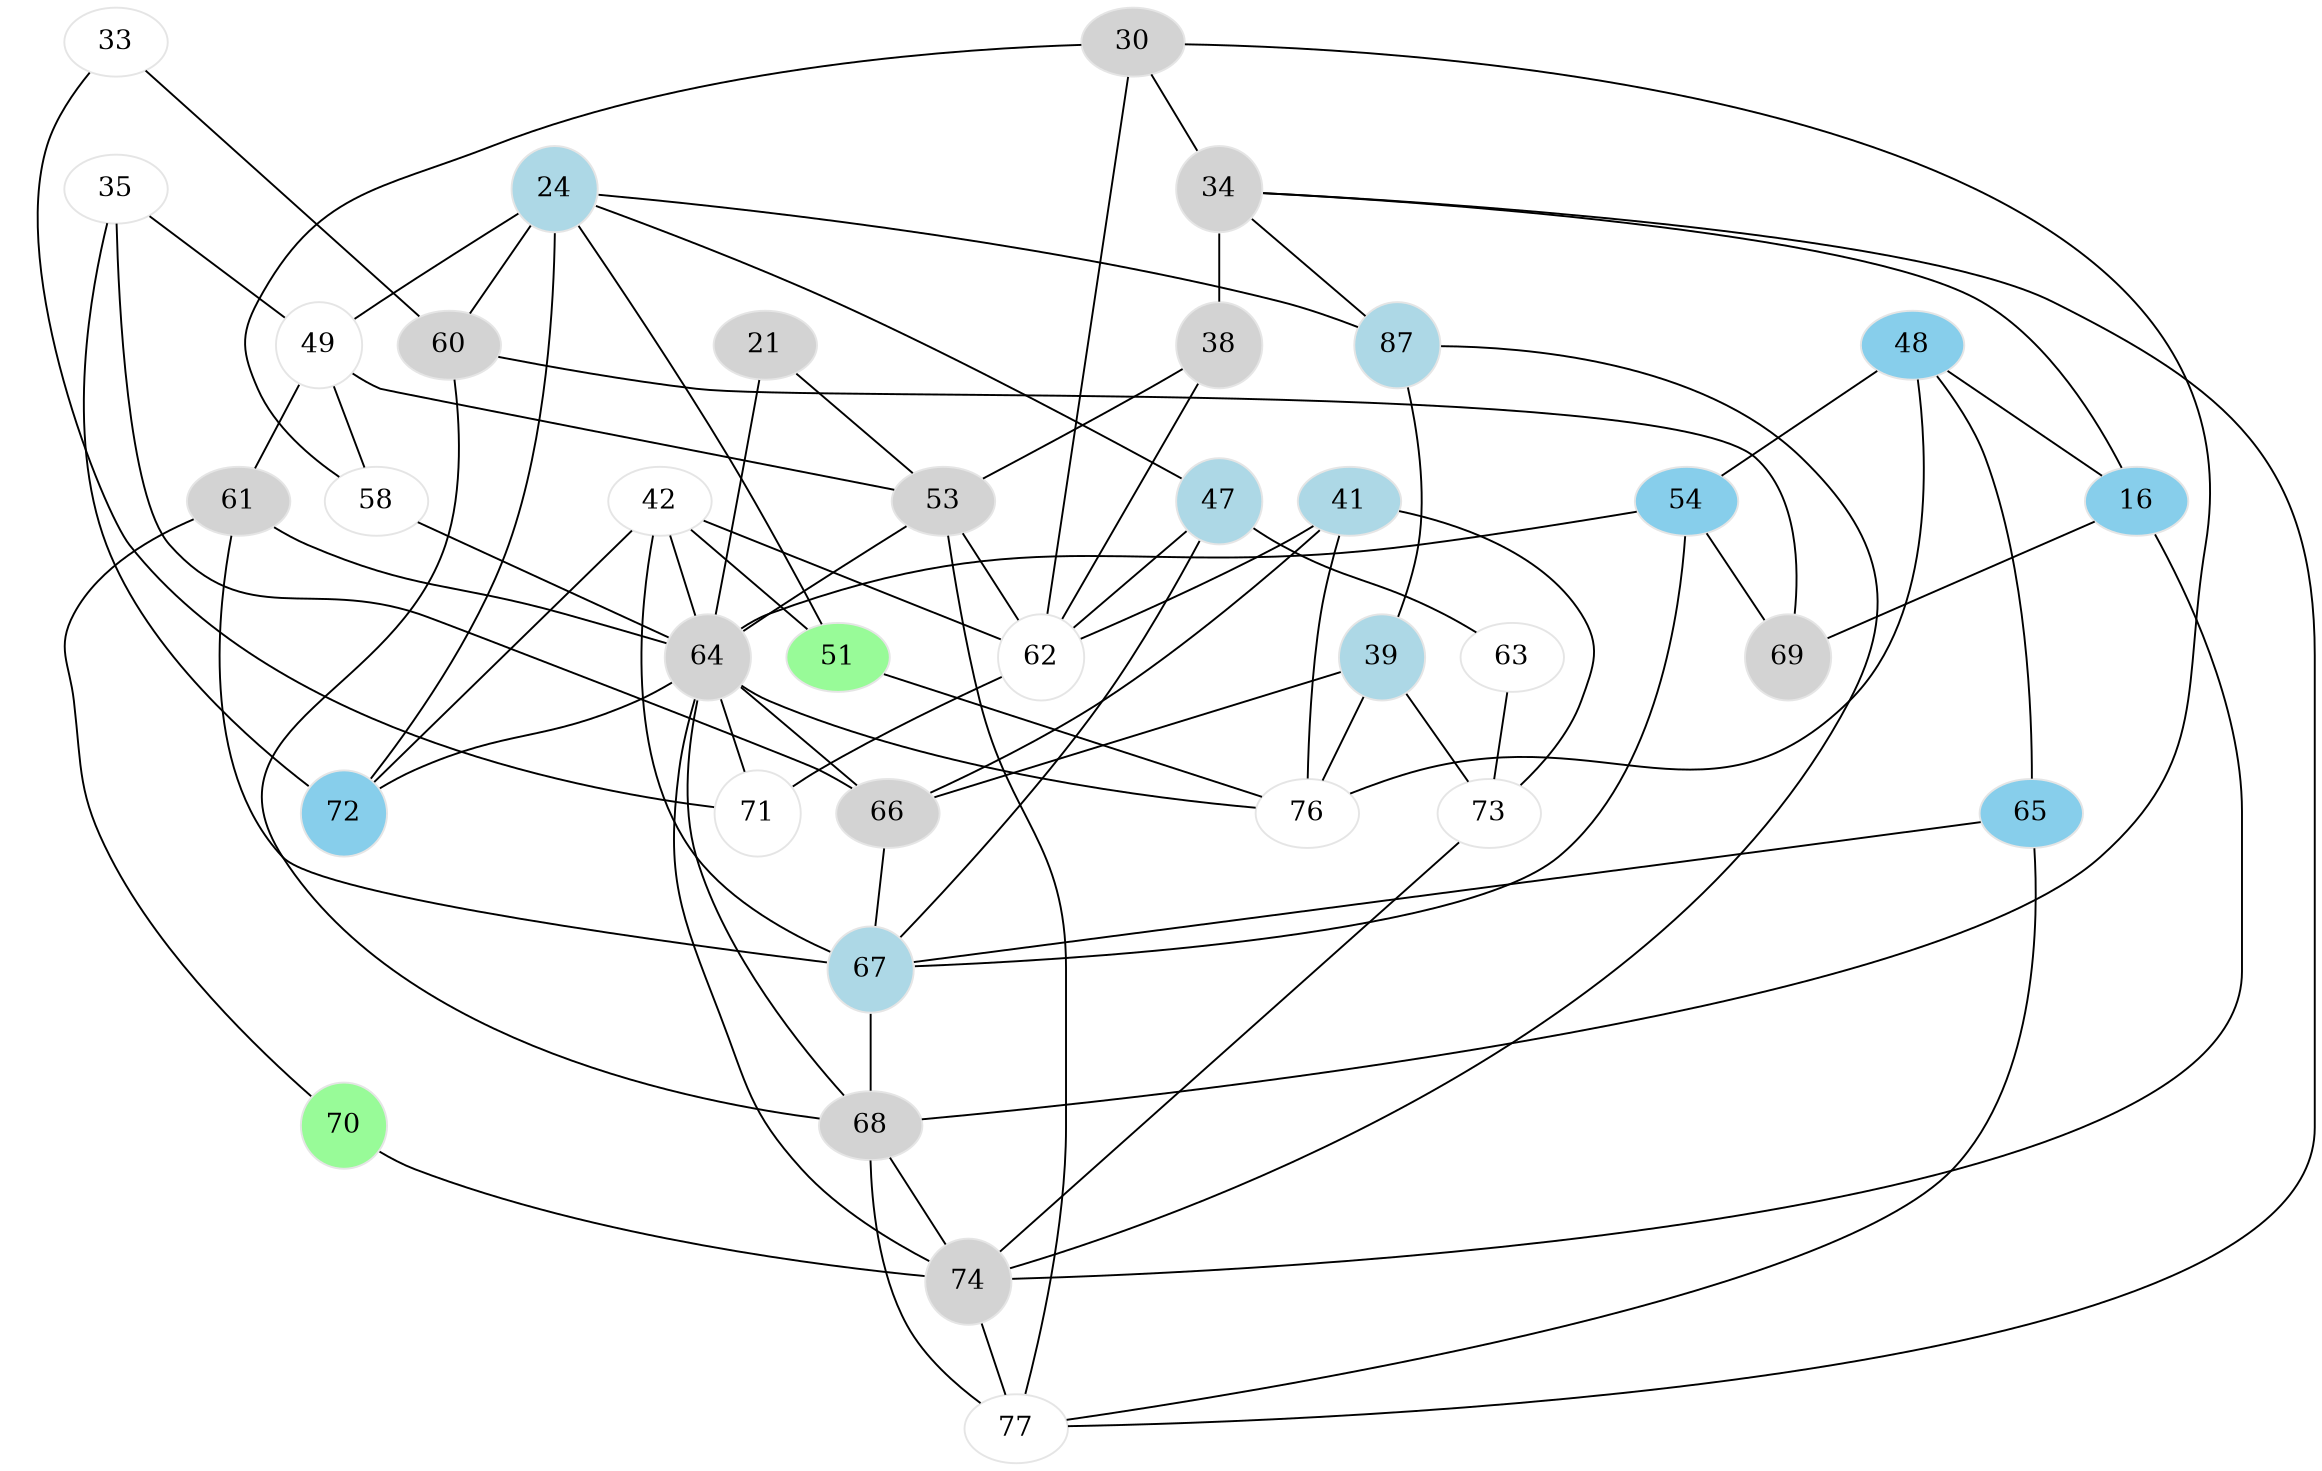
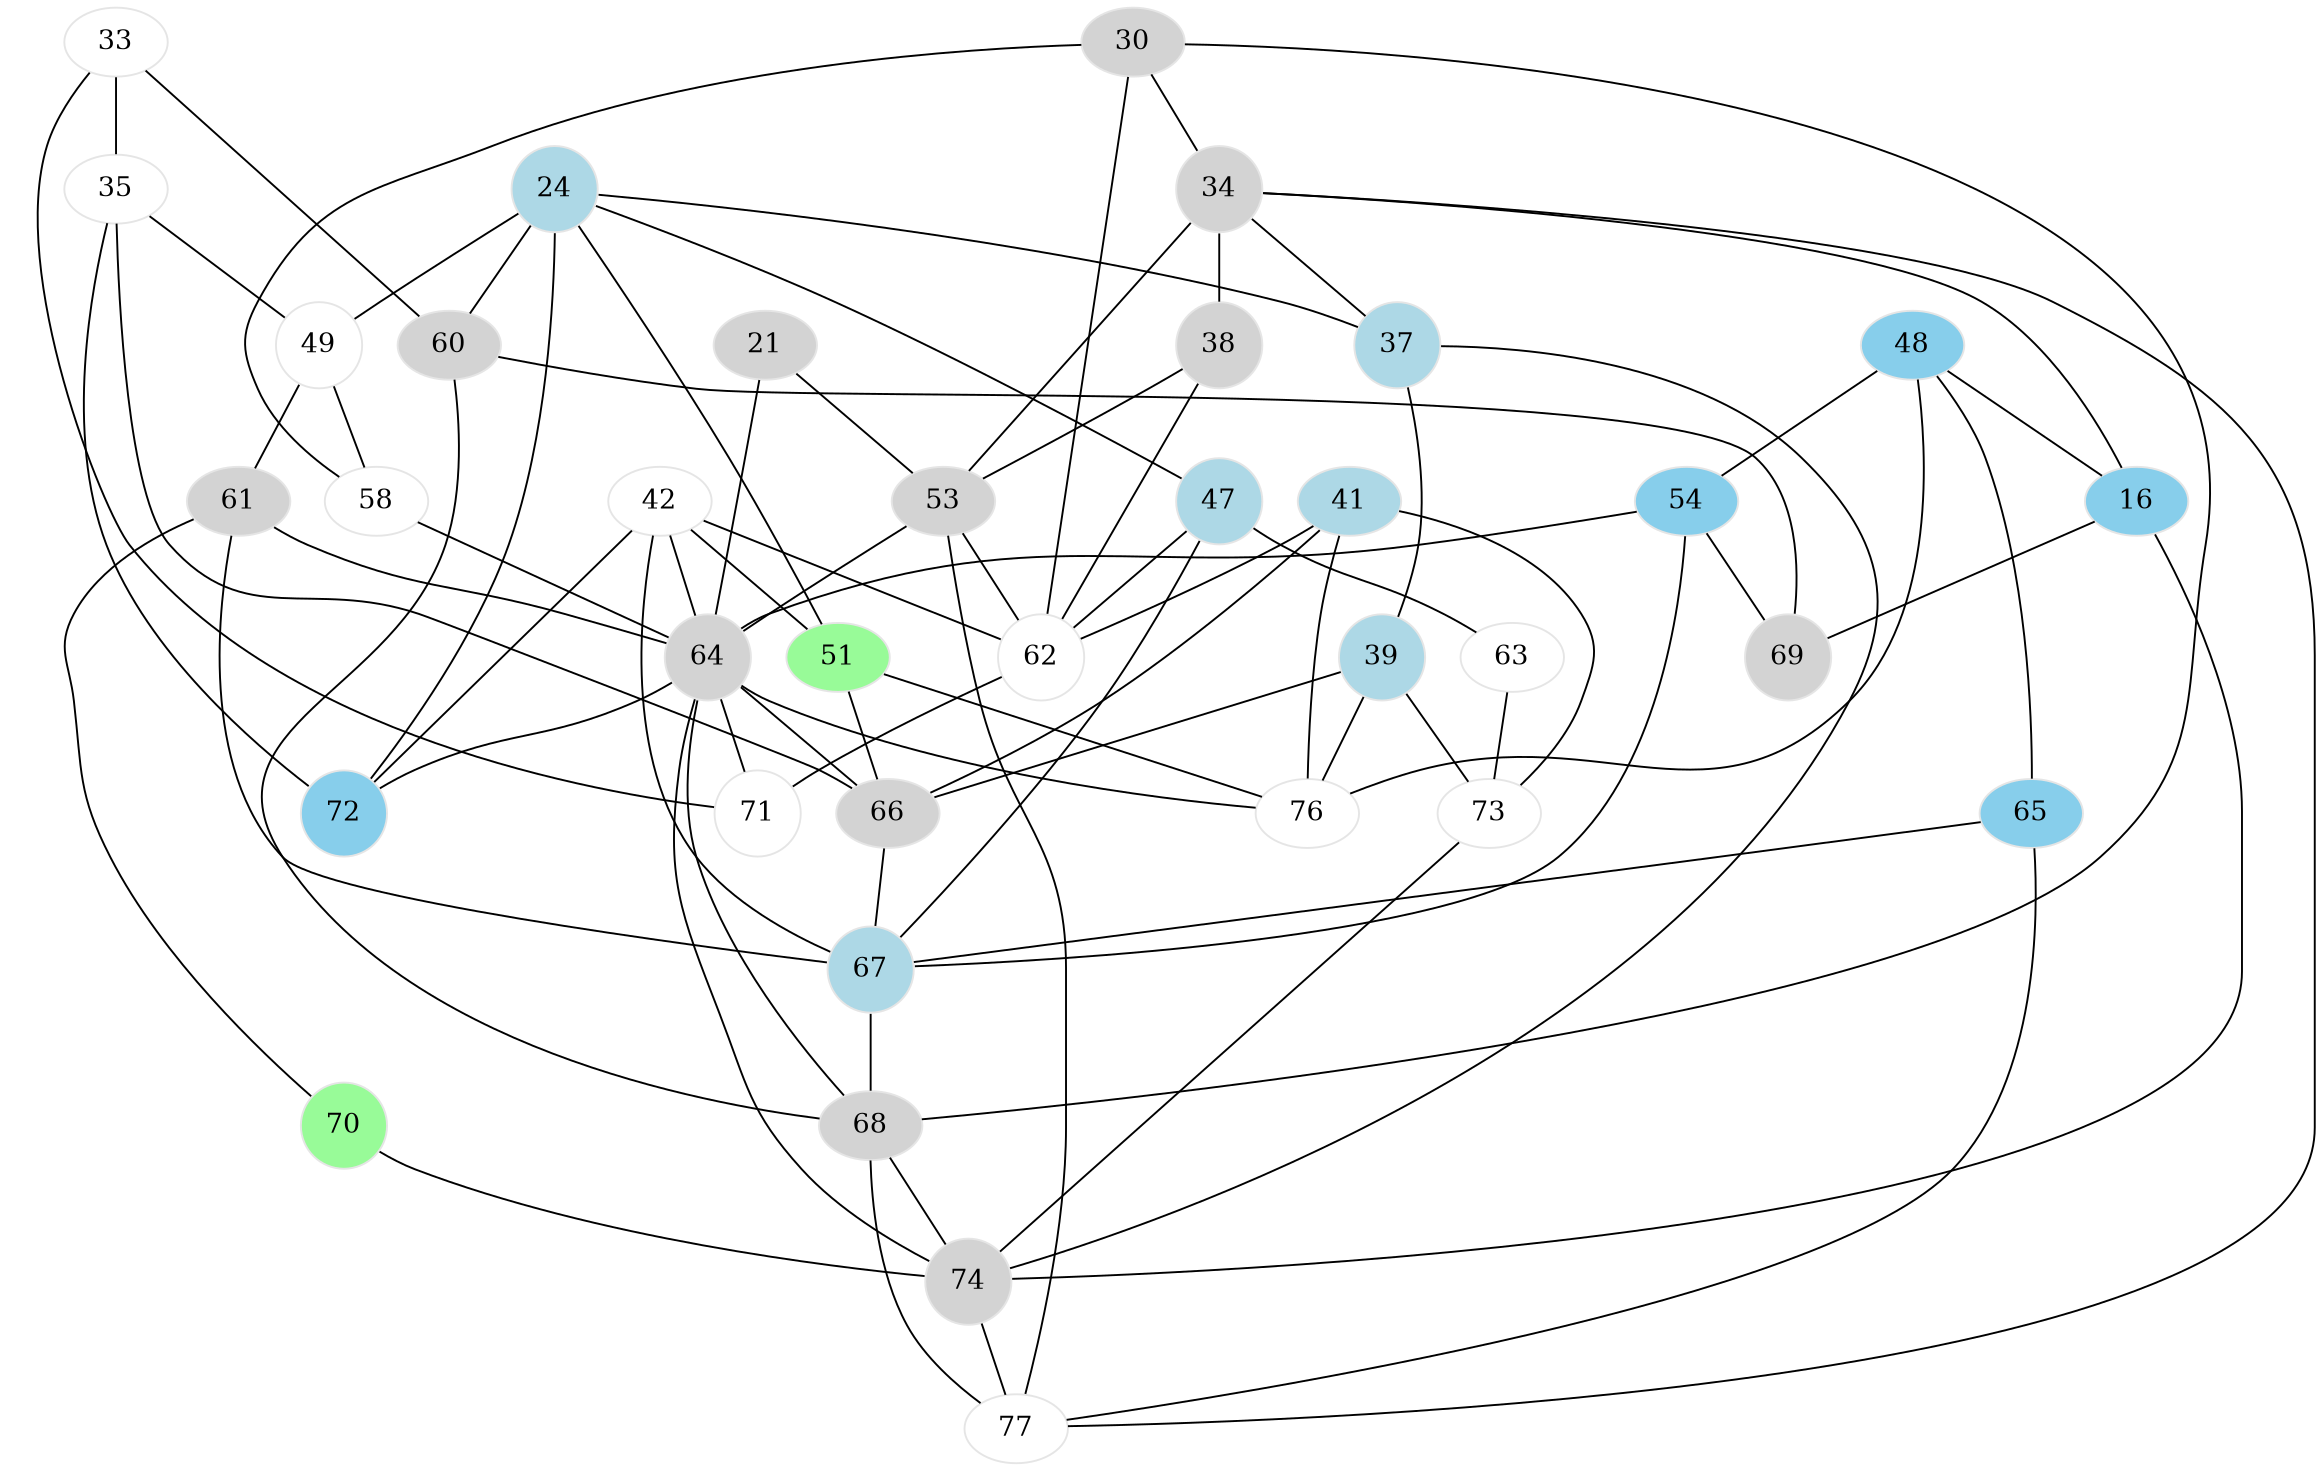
edge "33" -- "35": added
node "87": label "87" -> "37"
edge "49" -- "53": now "34" -- "53"
edge "51" -- "66": added
